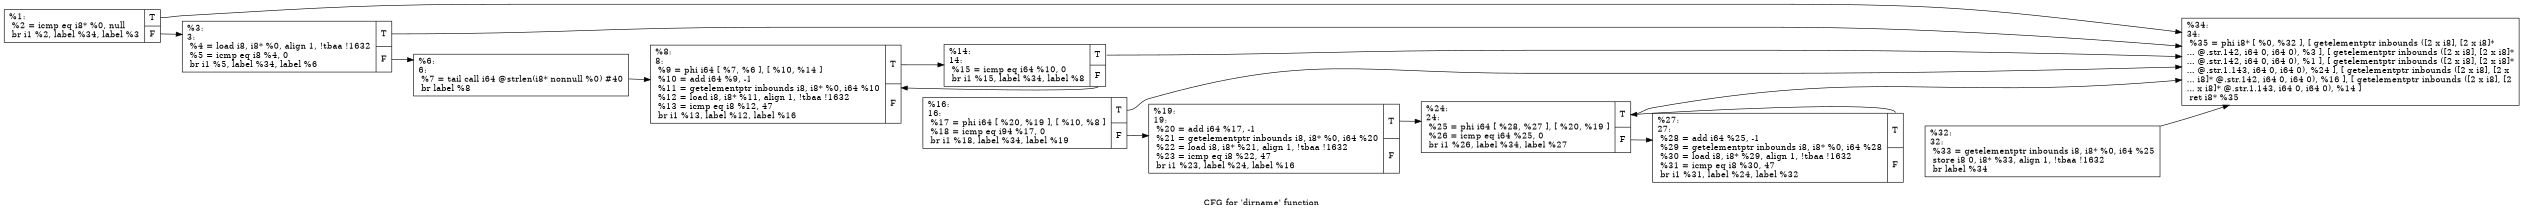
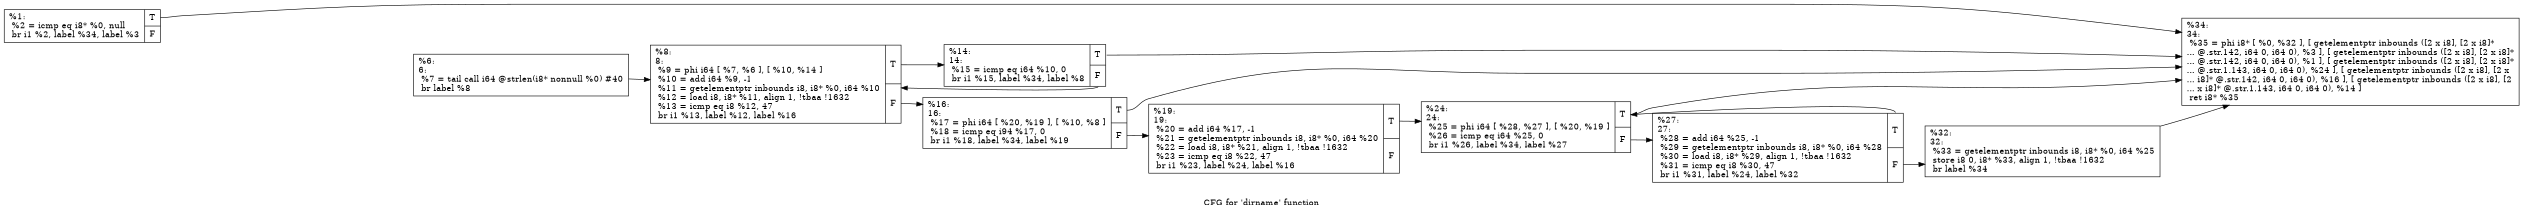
node "%3:": removed
edge "%8:" -> "%16:": added
edge "%27:" -> "%32:": added
